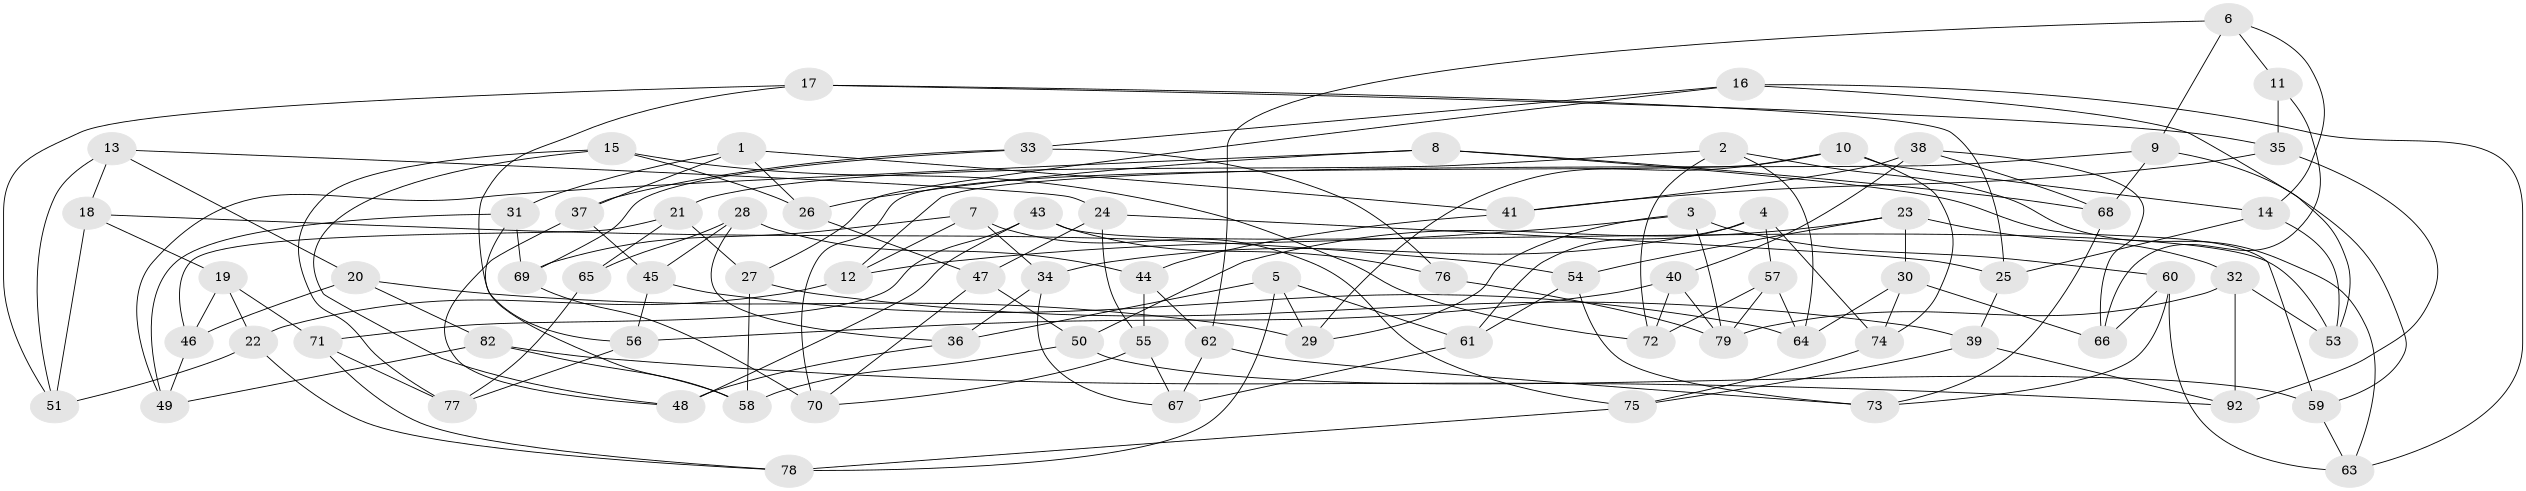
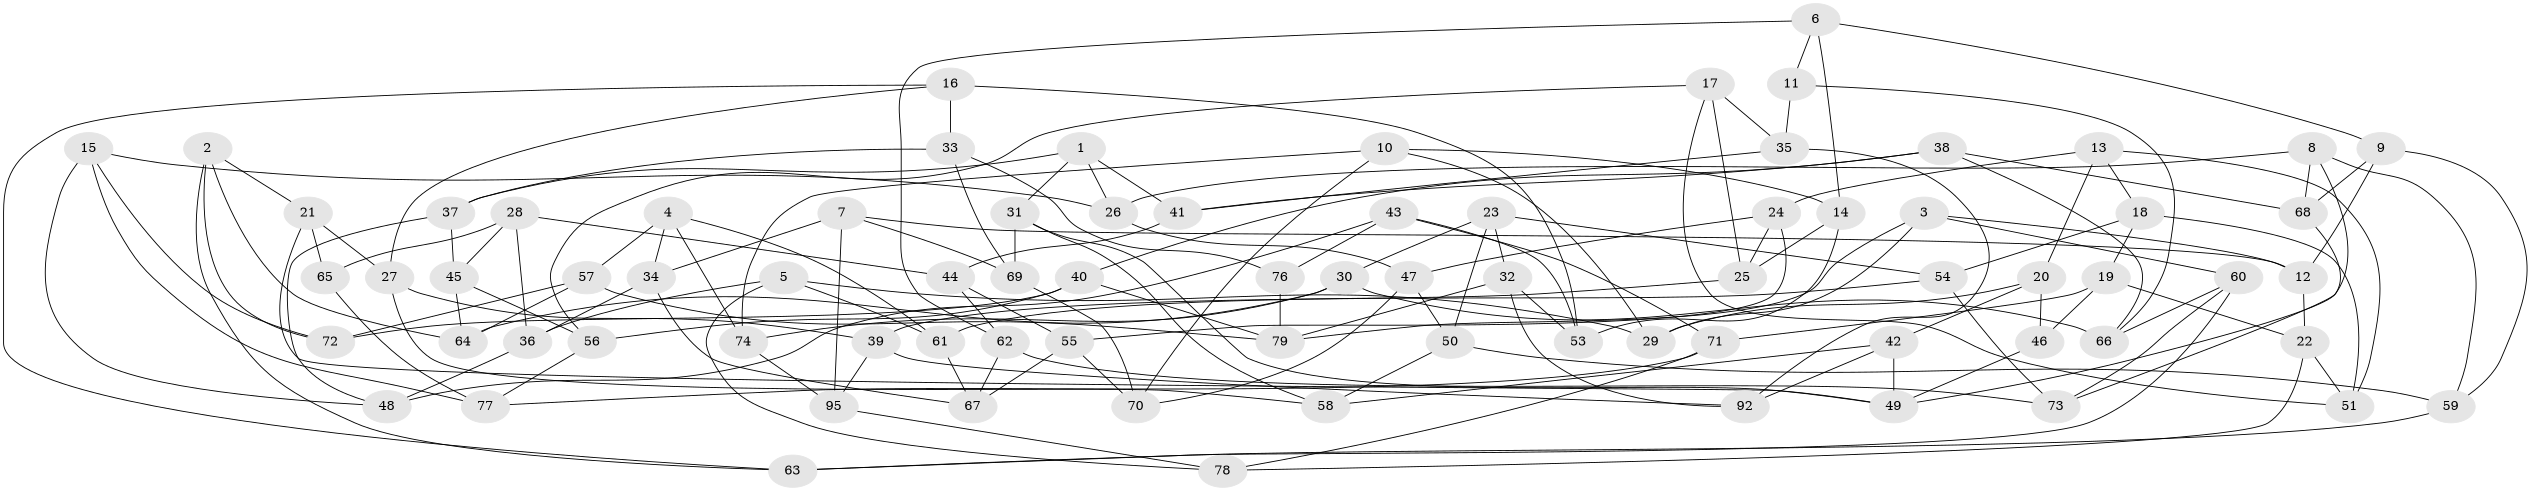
edge "21" -- "46": now "21" -- "49"
node "82": label "82" -> "42"
node "75": label "75" -> "95"
